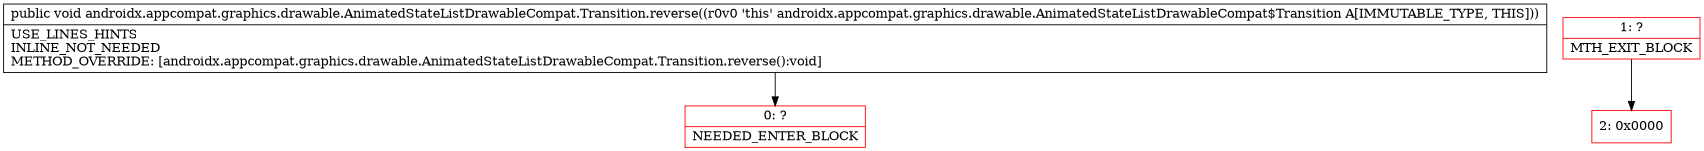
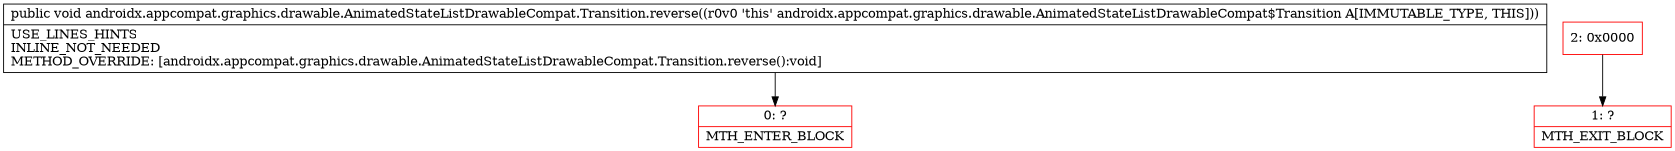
edge "1: ?" -> "2: 0x0000": reversed
node "0: ?": text "NEEDED_ENTER_BLOCK" -> "MTH_ENTER_BLOCK"
